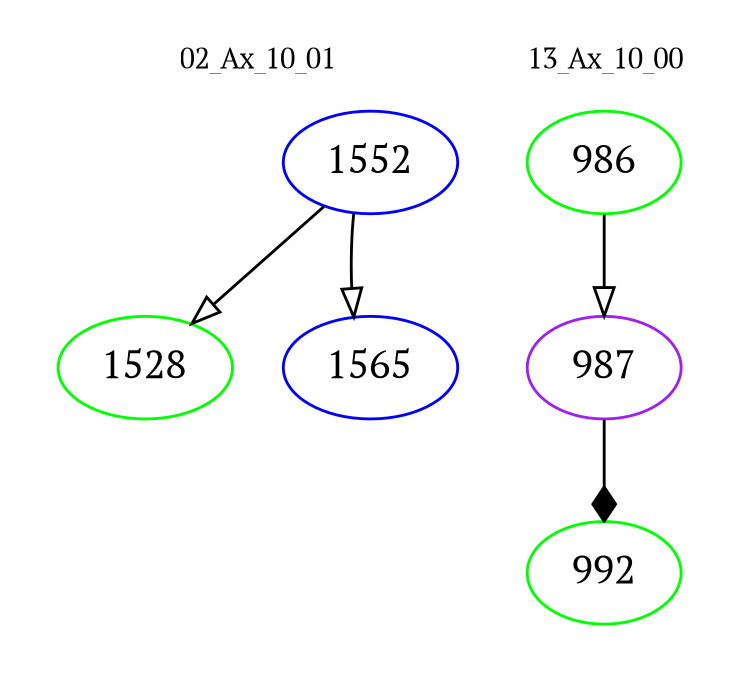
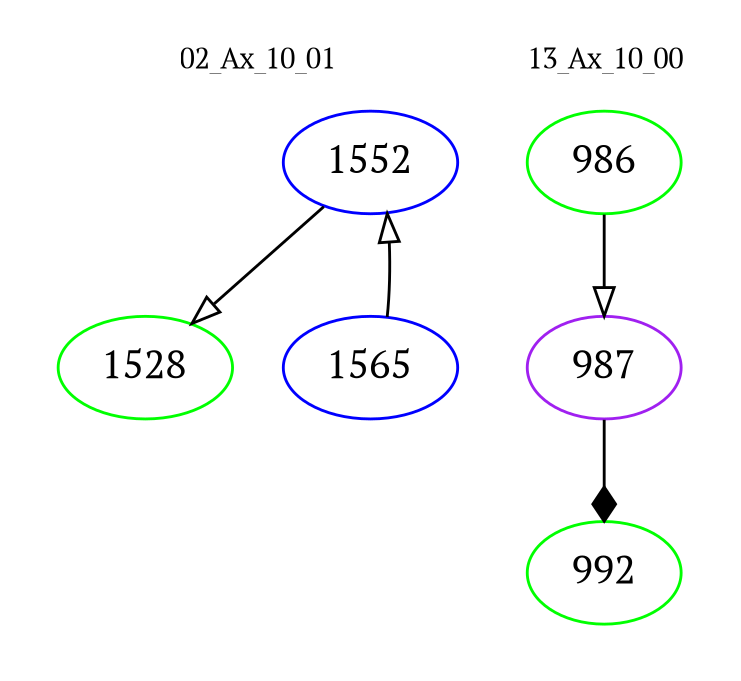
edge "1552" -> "1565": reversed
